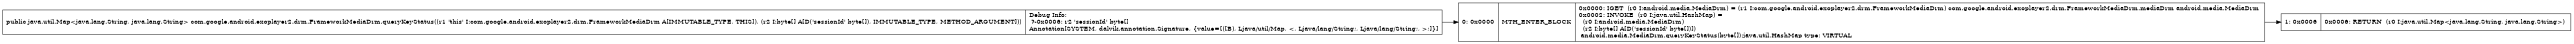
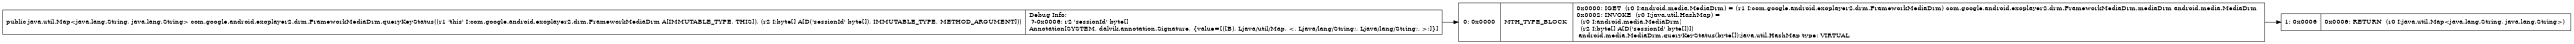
node "0: 0x0000": text "MTH_ENTER_BLOCK" -> "MTH_TYPE_BLOCK"
